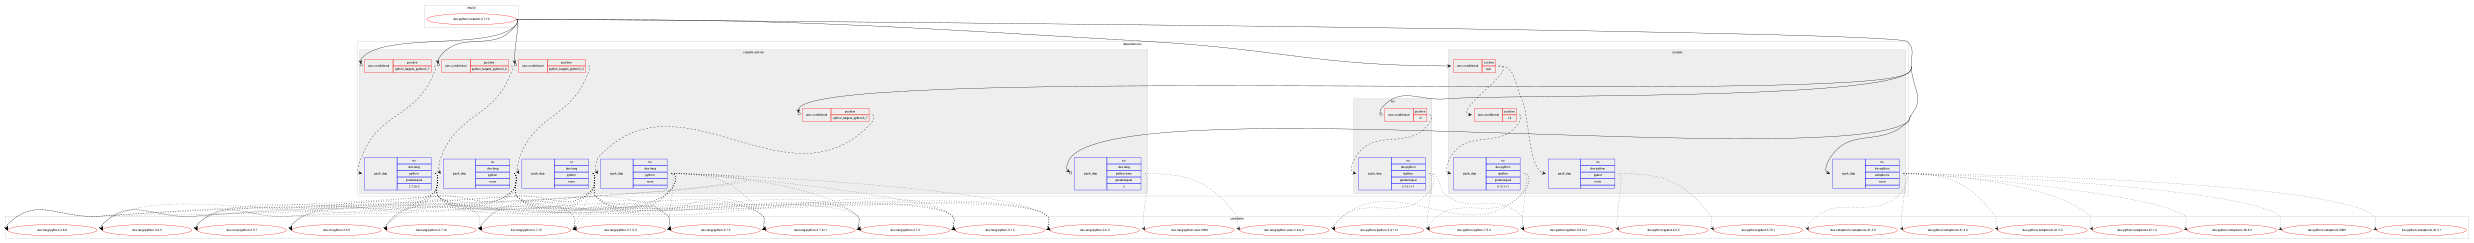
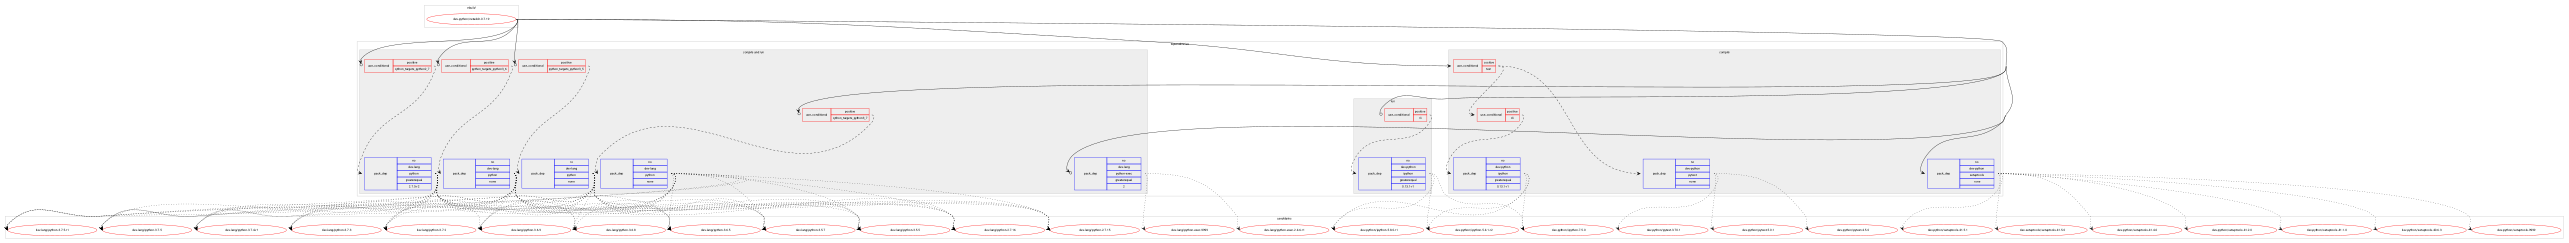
node "dev-none/python-3.5.7": label "dev-none/python-3.5.7" -> "dev-lang/python-3.5.7"
node "dev-cli/python-3.5.5": label "dev-cli/python-3.5.5" -> "dev-lang/python-3.5.5"
node "dev-python/pytest-5.0.1": added
